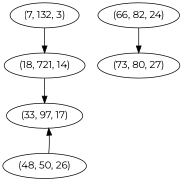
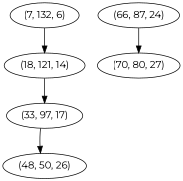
node "(7, 132, 3)": label "(7, 132, 3)" -> "(7, 132, 6)"
node "(66, 82, 24)": label "(66, 82, 24)" -> "(66, 87, 24)"
node "(18, 721, 14)": label "(18, 721, 14)" -> "(18, 121, 14)"
node "(73, 80, 27)": label "(73, 80, 27)" -> "(70, 80, 27)"
edge "(48, 50, 26)" -> "(33, 97, 17)": reversed
